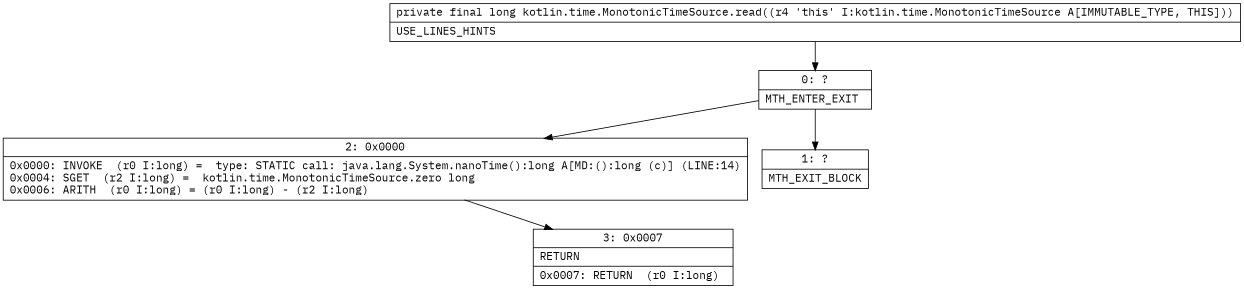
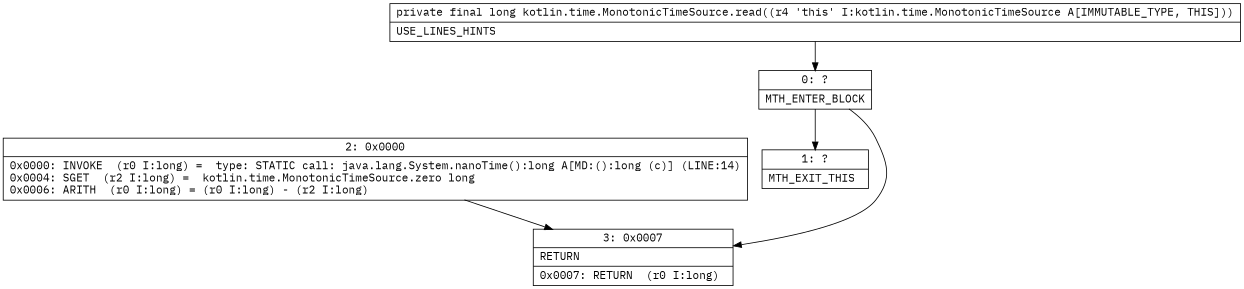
node "0: ?": text "MTH_ENTER_EXIT" -> "MTH_ENTER_BLOCK"
edge "0: ?" -> "2: 0x0000": now "0: ?" -> "3: 0x0007"
node "1: ?": text "MTH_EXIT_BLOCK" -> "MTH_EXIT_THIS"
